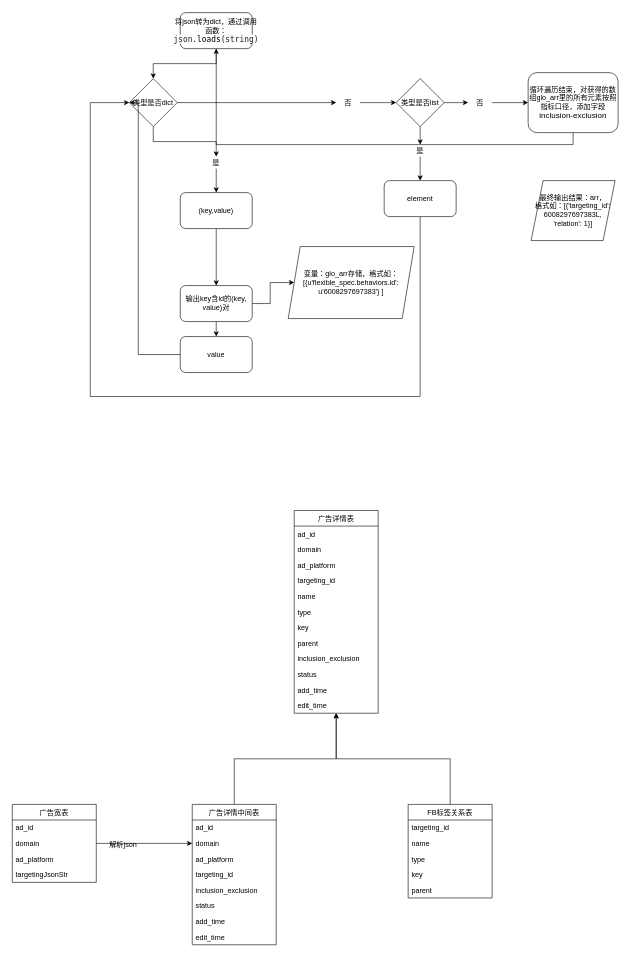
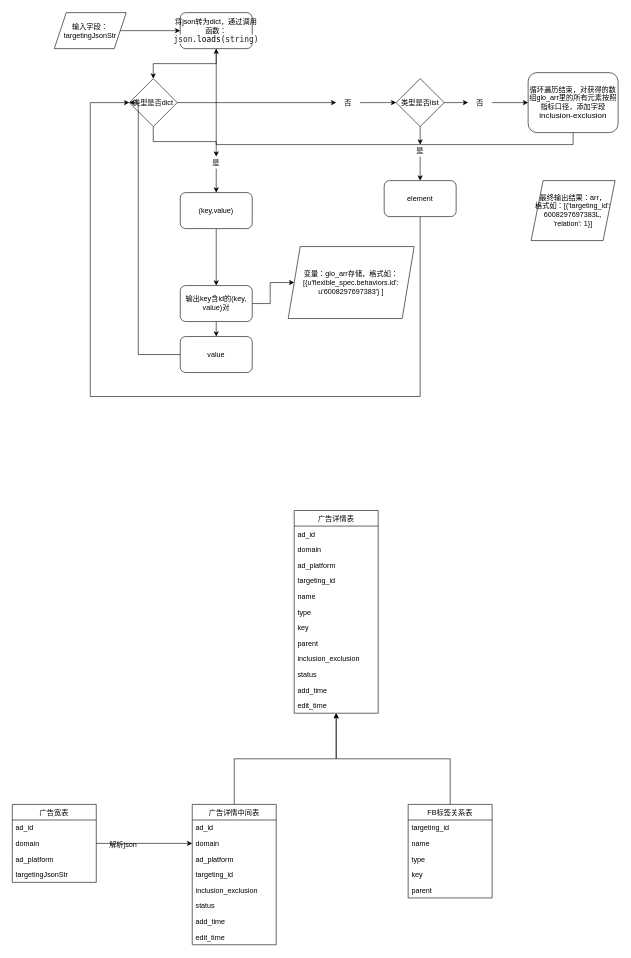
node "输入字段：targetingJsonStr": added
edge "输入字段：targetingJsonStr" -> "将json转为dict，通过调用函数：json.loads(string)": added
